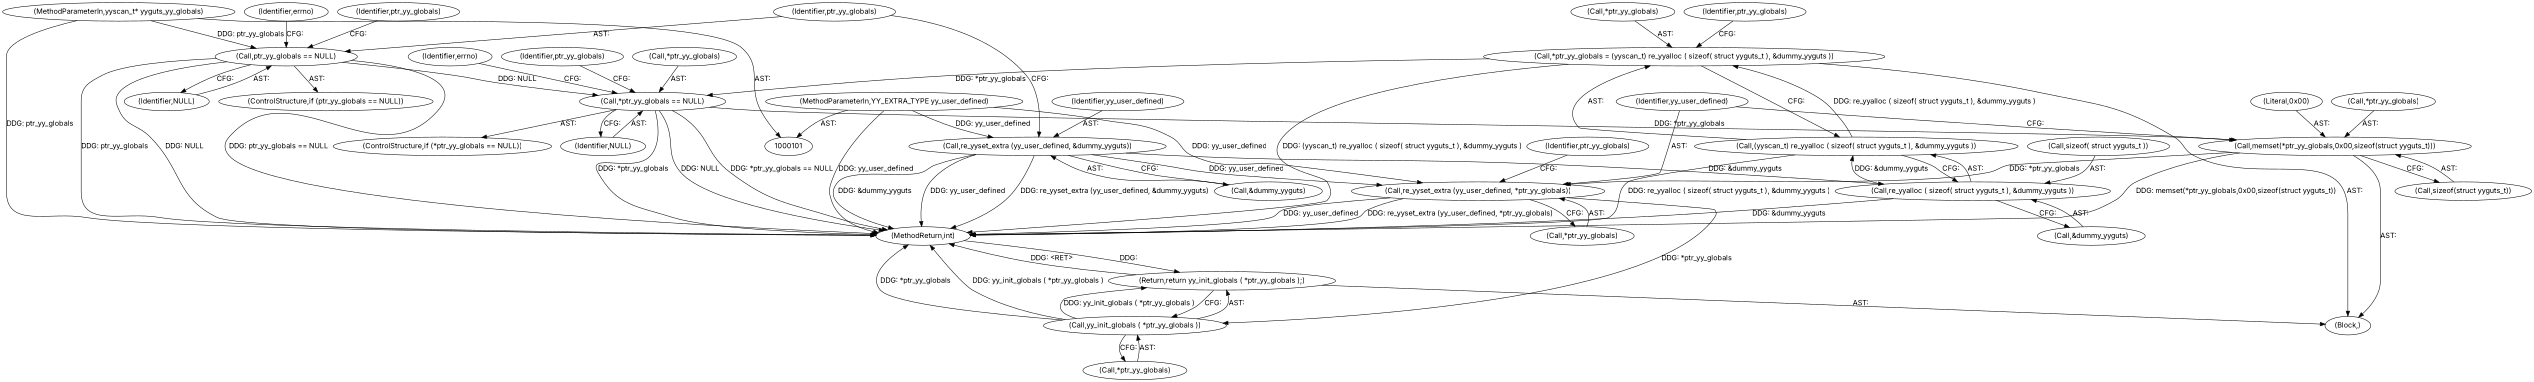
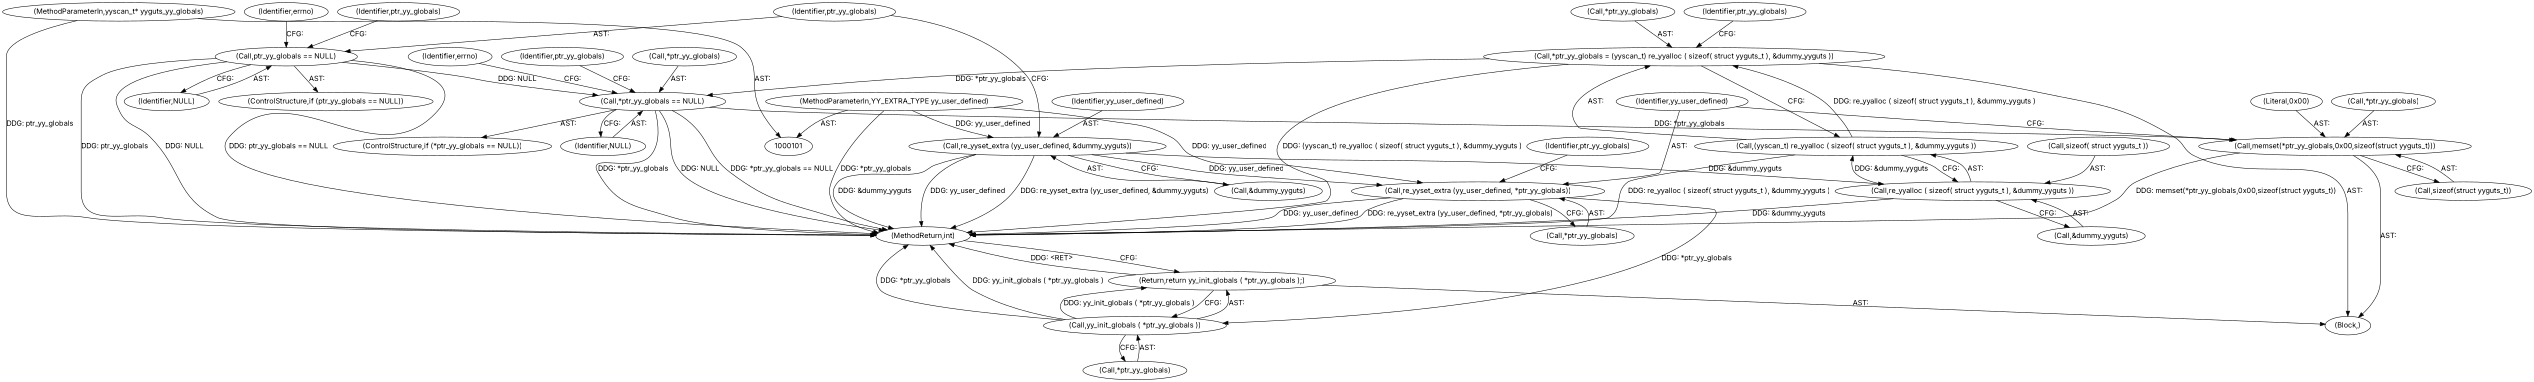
edge "(MethodParameterIn,yyscan_t* yyguts_yy_globals)" -> "(Call,ptr_yy_globals == NULL)": removed, label "DDG: ptr_yy_globals"
edge "(MethodParameterIn,YY_EXTRA_TYPE yy_user_defined)" -> "(MethodReturn,int)": label "DDG: yy_user_defined" -> "DDG: *ptr_yy_globals"
edge "(Call,memset(*ptr_yy_globals,0x00,sizeof(struct yyguts_t)))" -> "(Call,re_yyset_extra (yy_user_defined, *ptr_yy_globals))": removed, label "DDG: *ptr_yy_globals"
edge "(MethodReturn,int)" -> "(Return,return yy_init_globals ( *ptr_yy_globals );)": label "DDG: " -> "CFG: "
